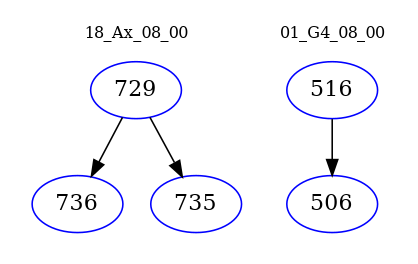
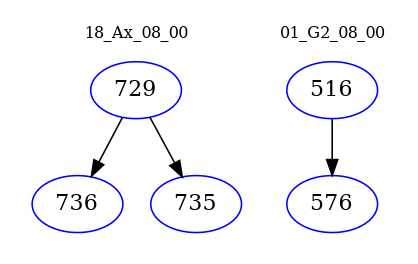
cluster "01_G4_08_00": label "01_G4_08_00" -> "01_G2_08_00"
node "506": label "506" -> "576"
